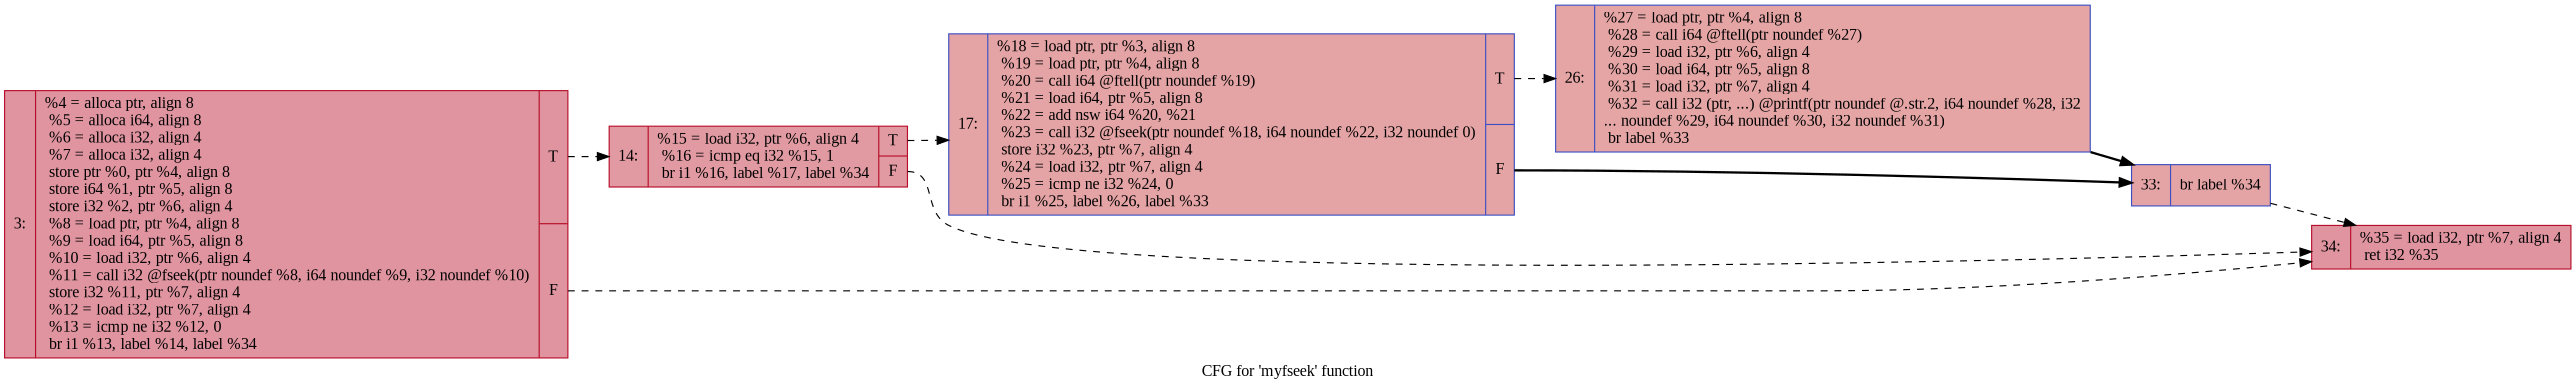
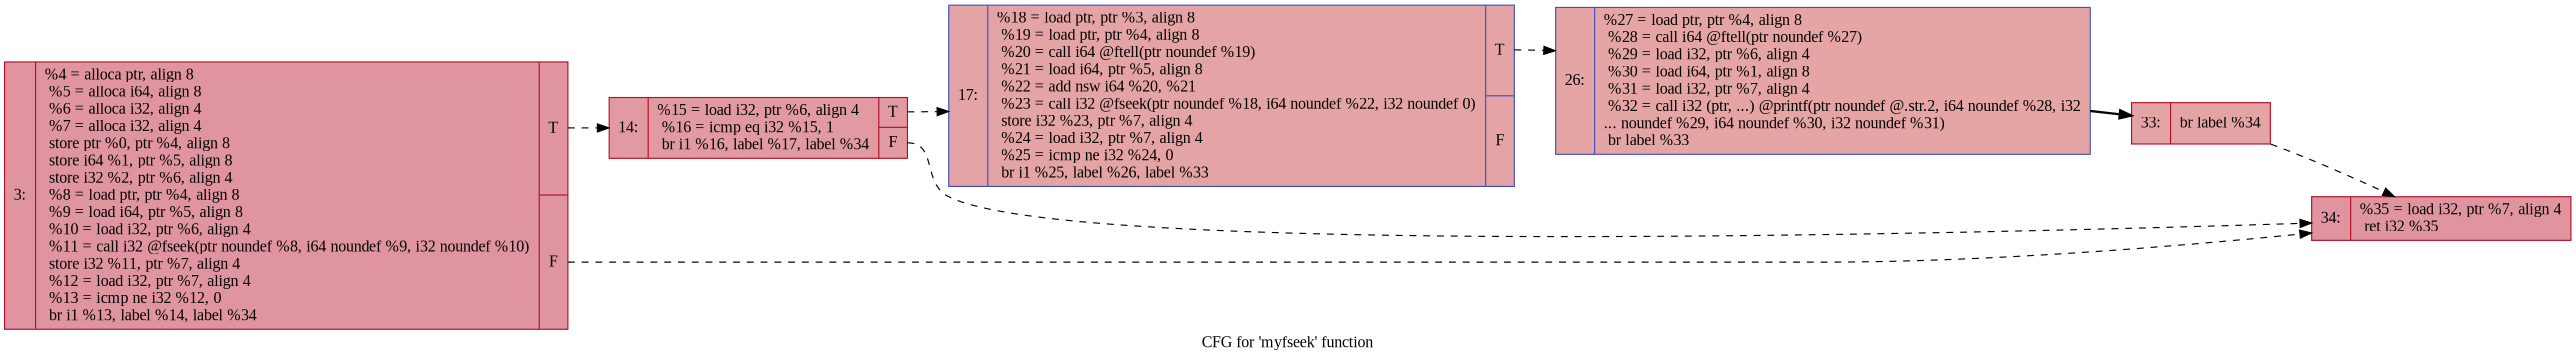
node "26:": text "%30 = load i64, ptr %5, align 8" -> "%30 = load i64, ptr %1, align 8"
edge "17:" -> "33:": removed
node "33:": color #3d50c3ff -> #b70d28ff
